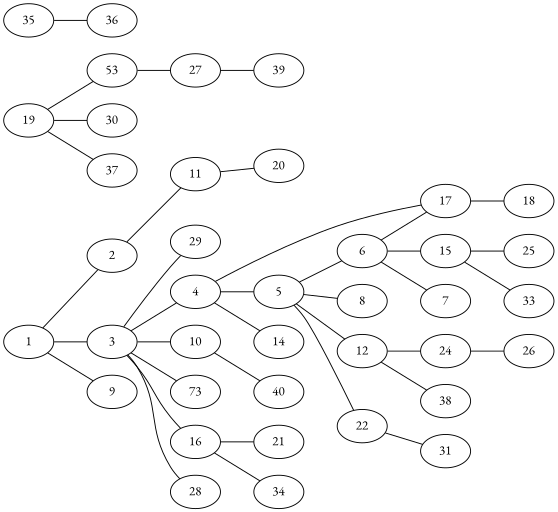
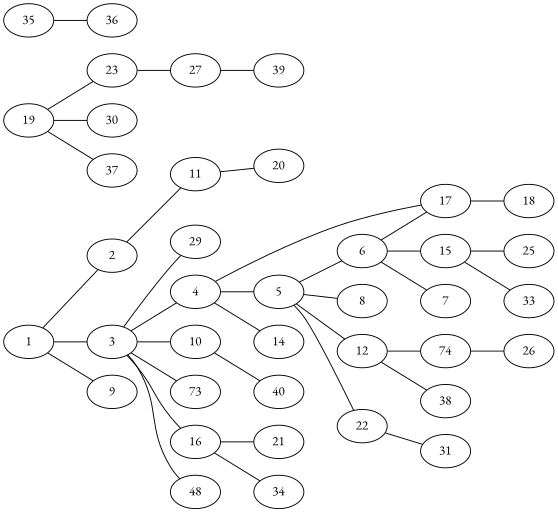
node "53": label "53" -> "23"
node "24": label "24" -> "74"
node "28": label "28" -> "48"
